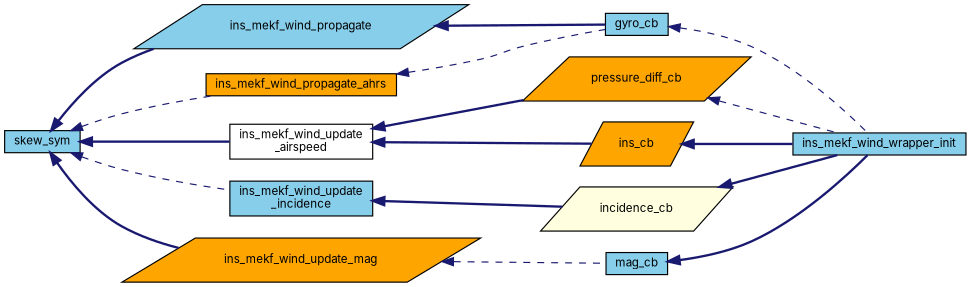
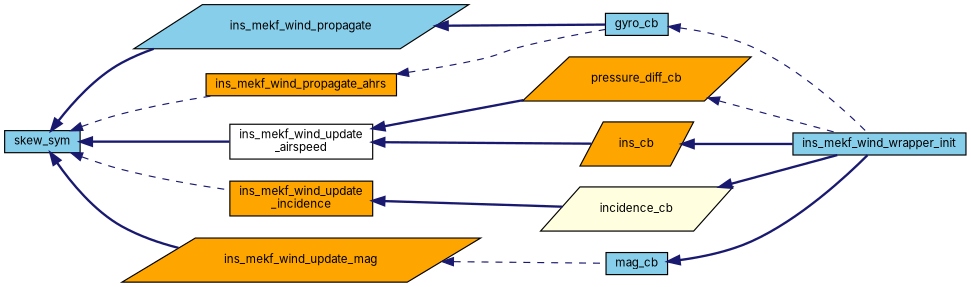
node "ins_mekf_wind_update _incidence": fillcolor skyblue -> orange
